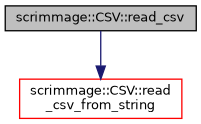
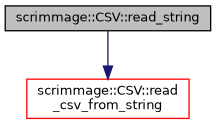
node "scrimmage::CSV::read_csv": label "scrimmage::CSV::read_csv" -> "scrimmage::CSV::read_string"
